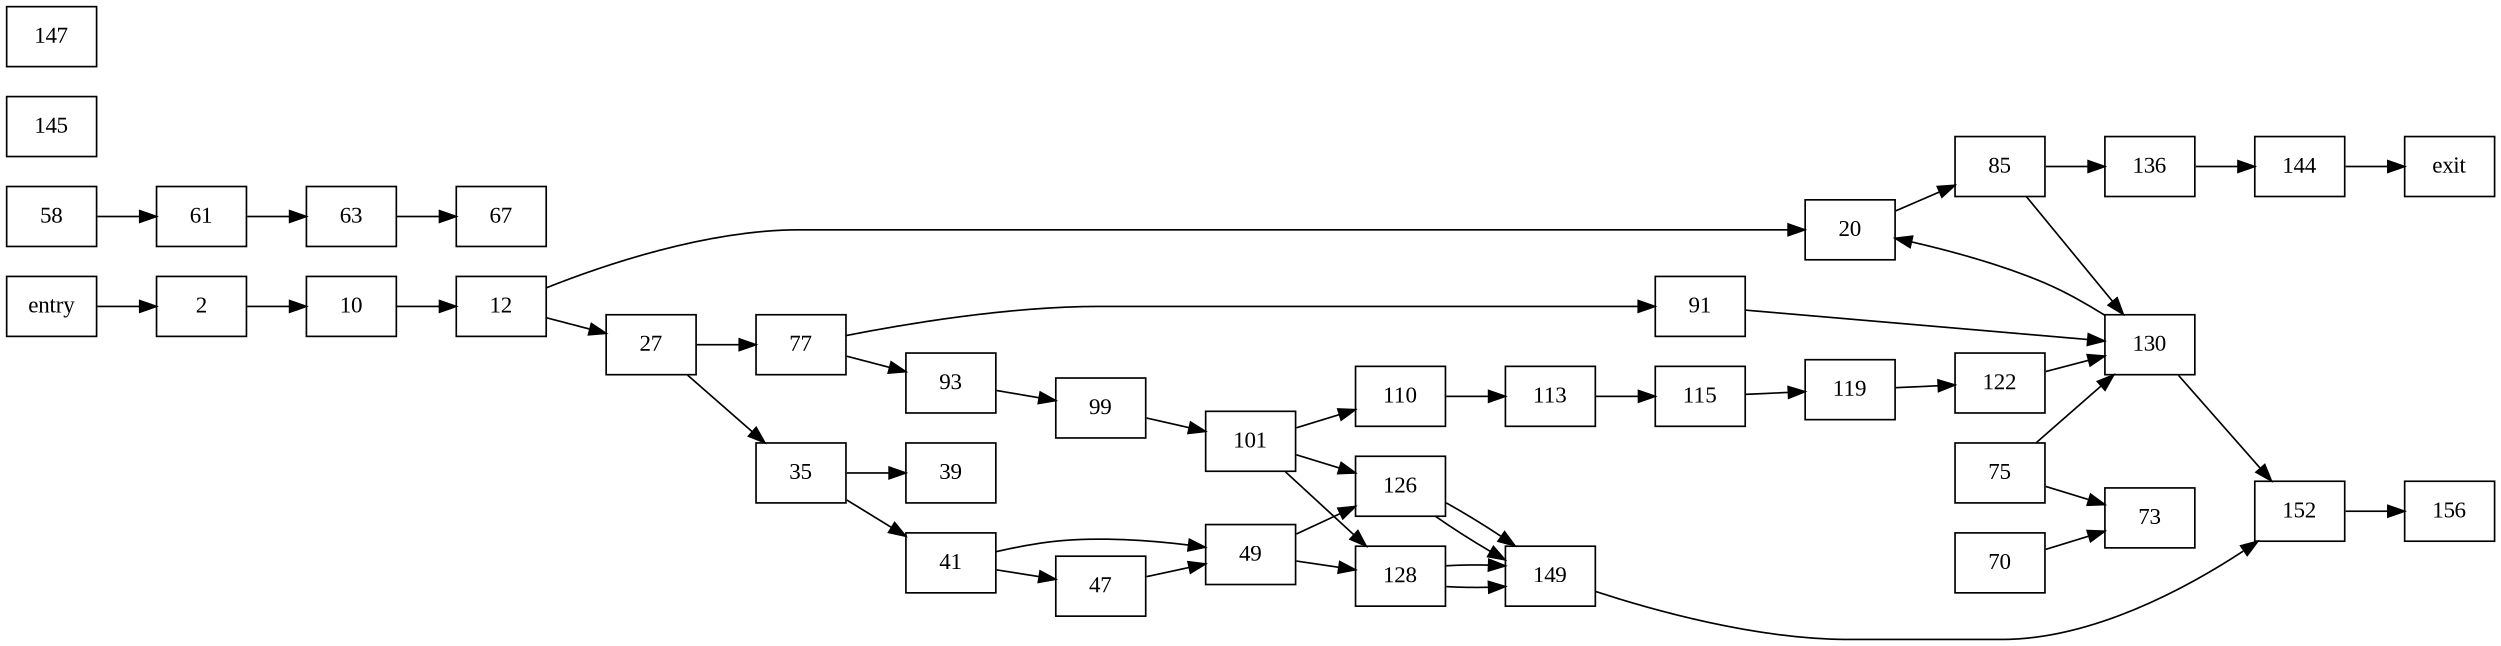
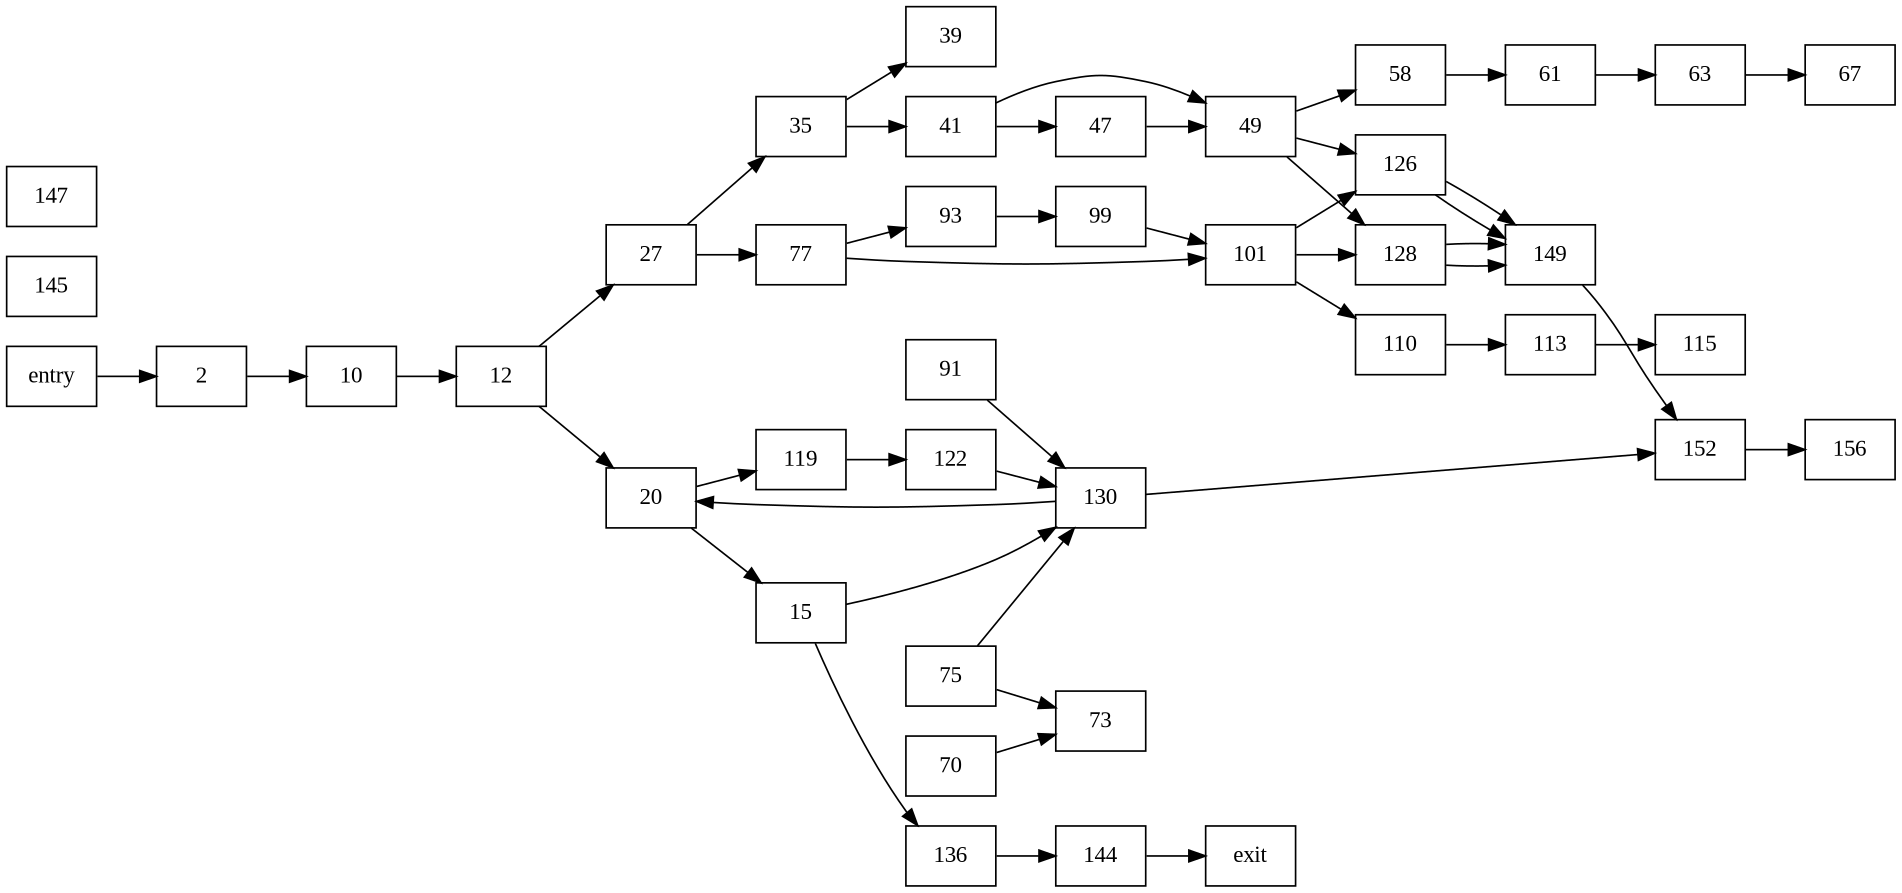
edge "49" -> "58": added
node "85": label "85" -> "15"
edge "77" -> "91": now "77" -> "101"
edge "115" -> "119": now "20" -> "119"
